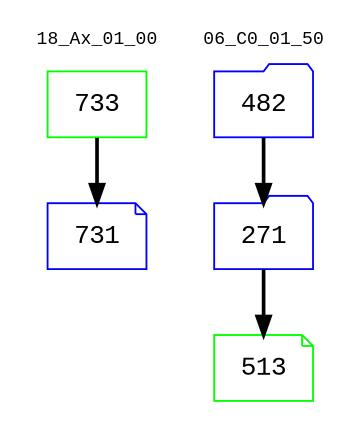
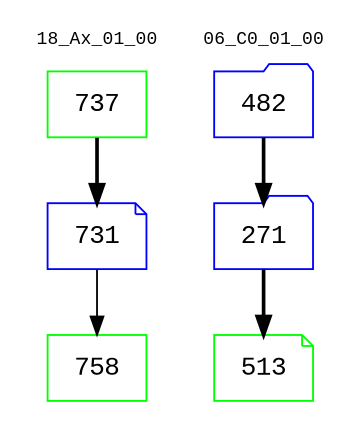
cluster "06_C0_01_50": label "06_C0_01_50" -> "06_C0_01_00"
node "733": label "733" -> "737"
node "758": added
